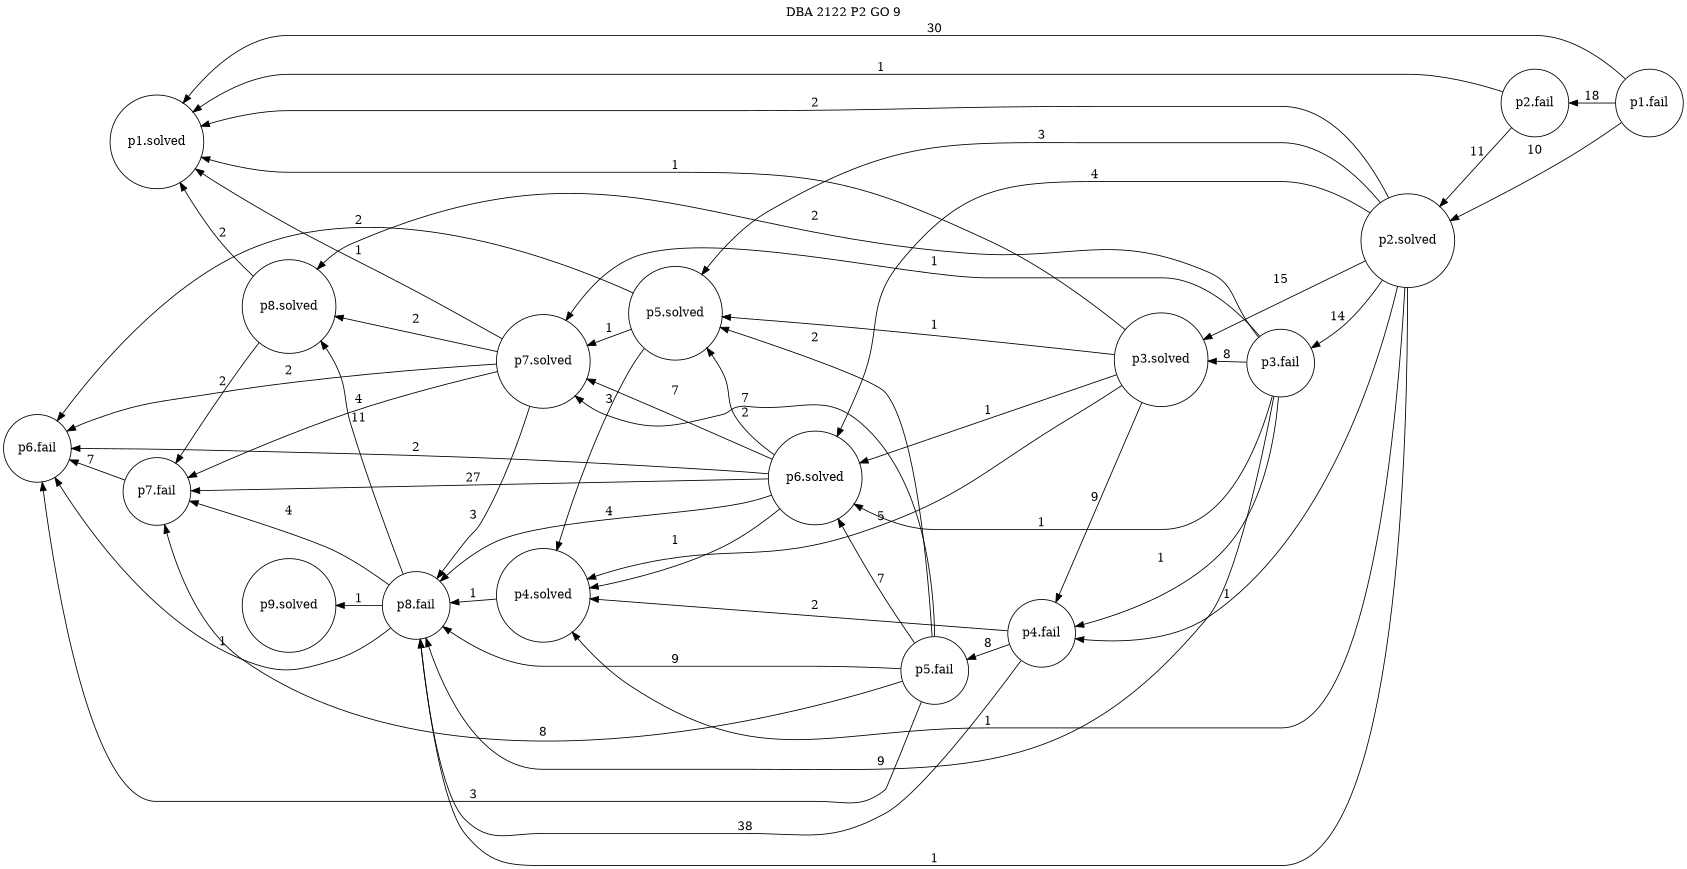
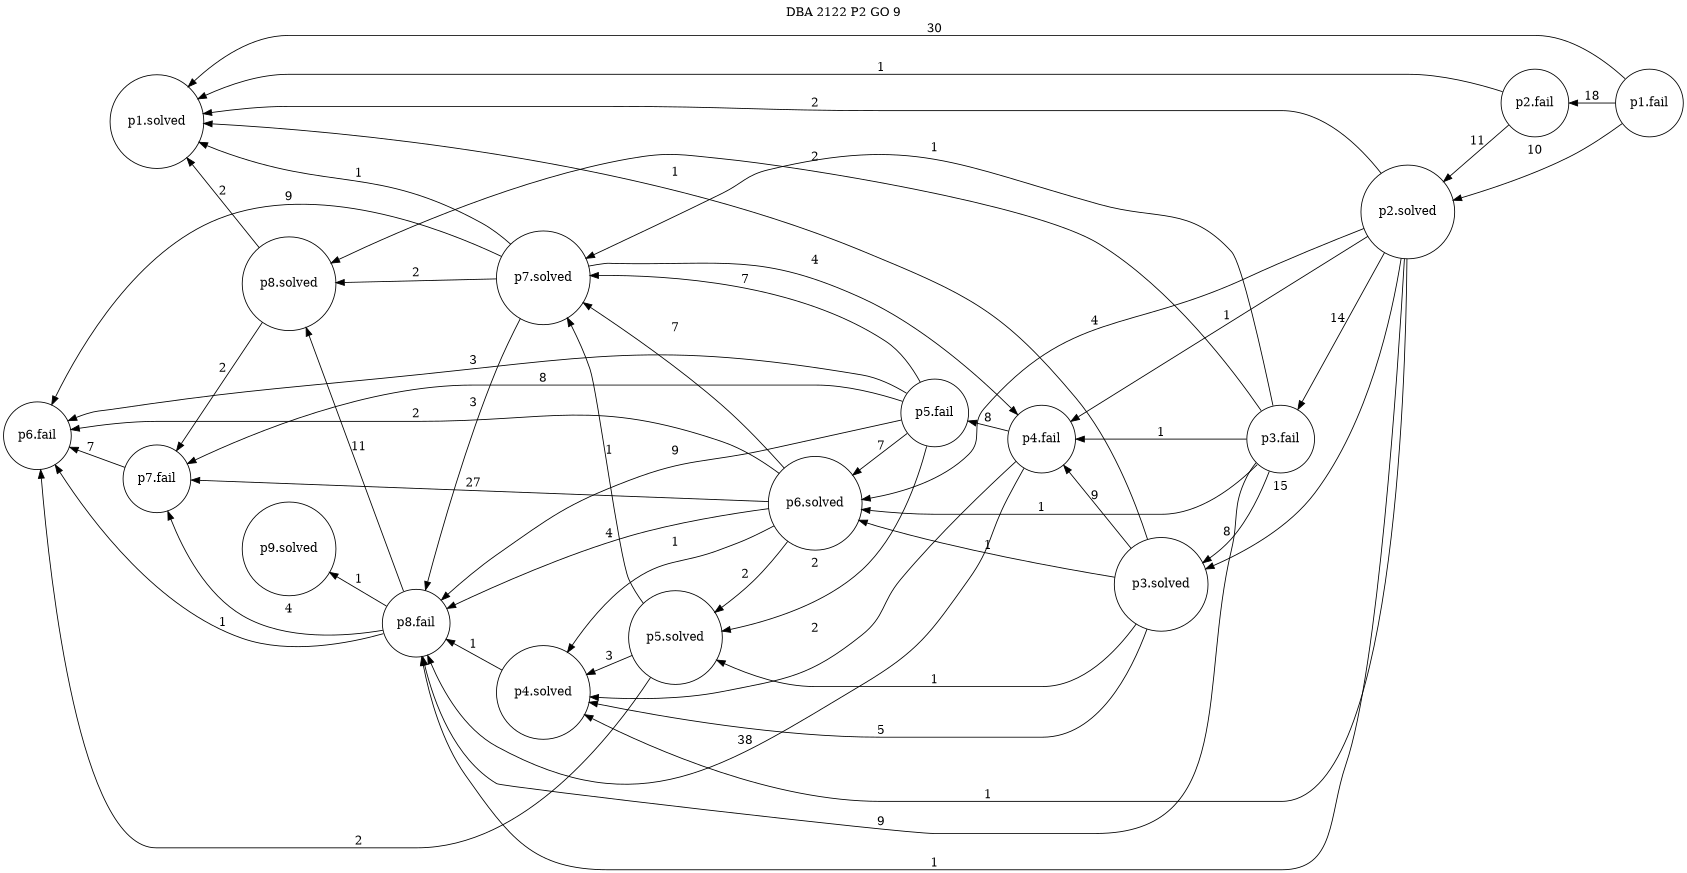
edge "p2.solved" -> "p5.solved": removed, label "3"
edge "p7.solved" -> "p6.fail": label "2" -> "9"
edge "p7.solved" -> "p7.fail": now "p7.solved" -> "p4.fail"
